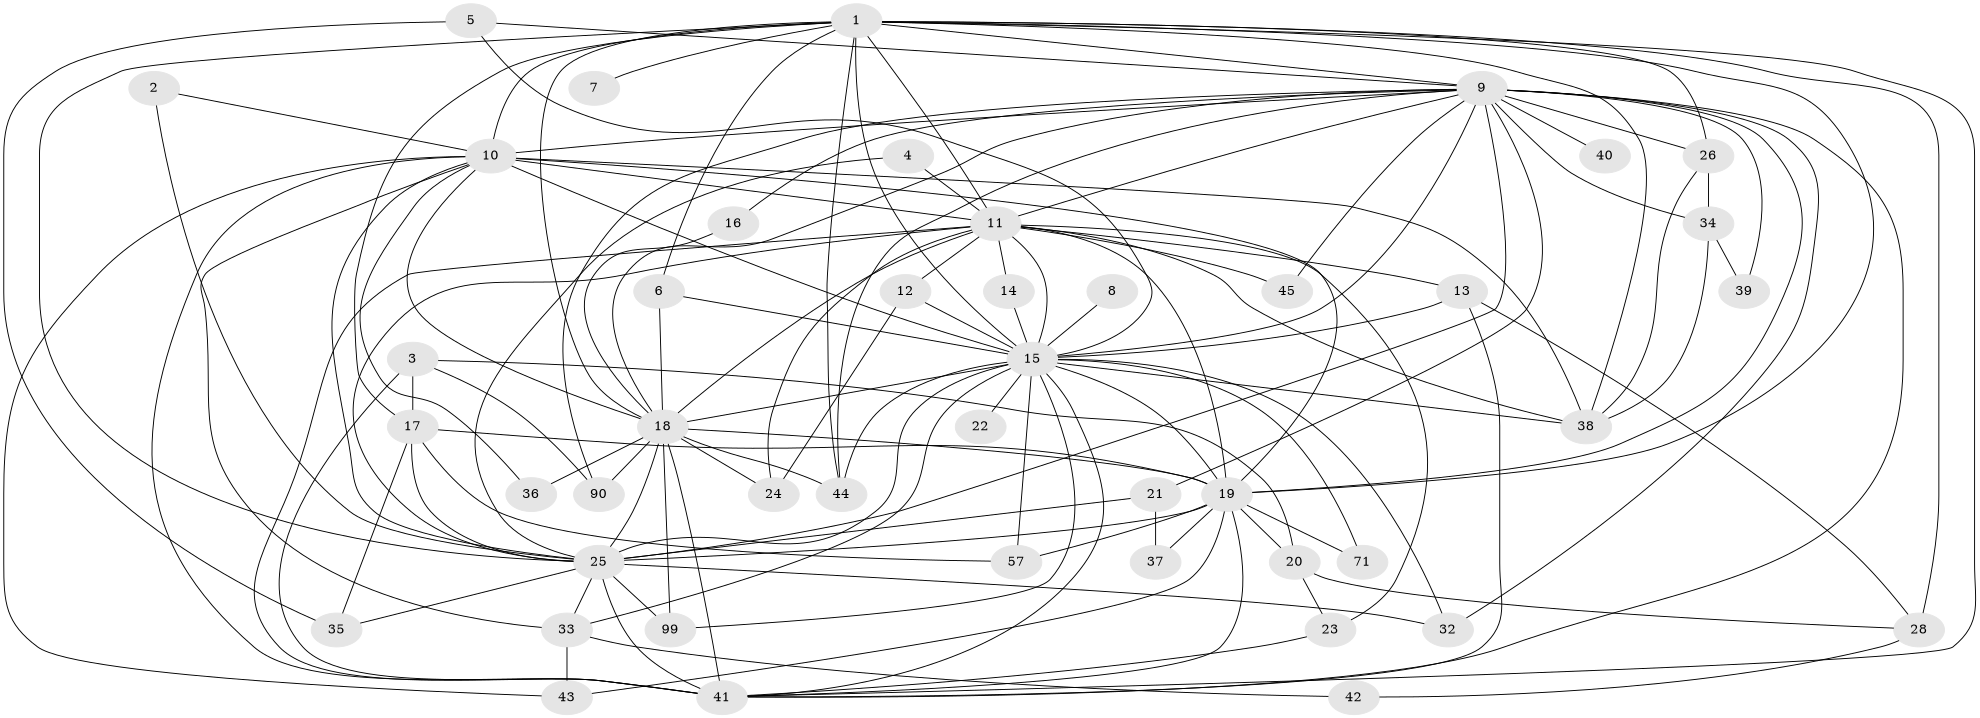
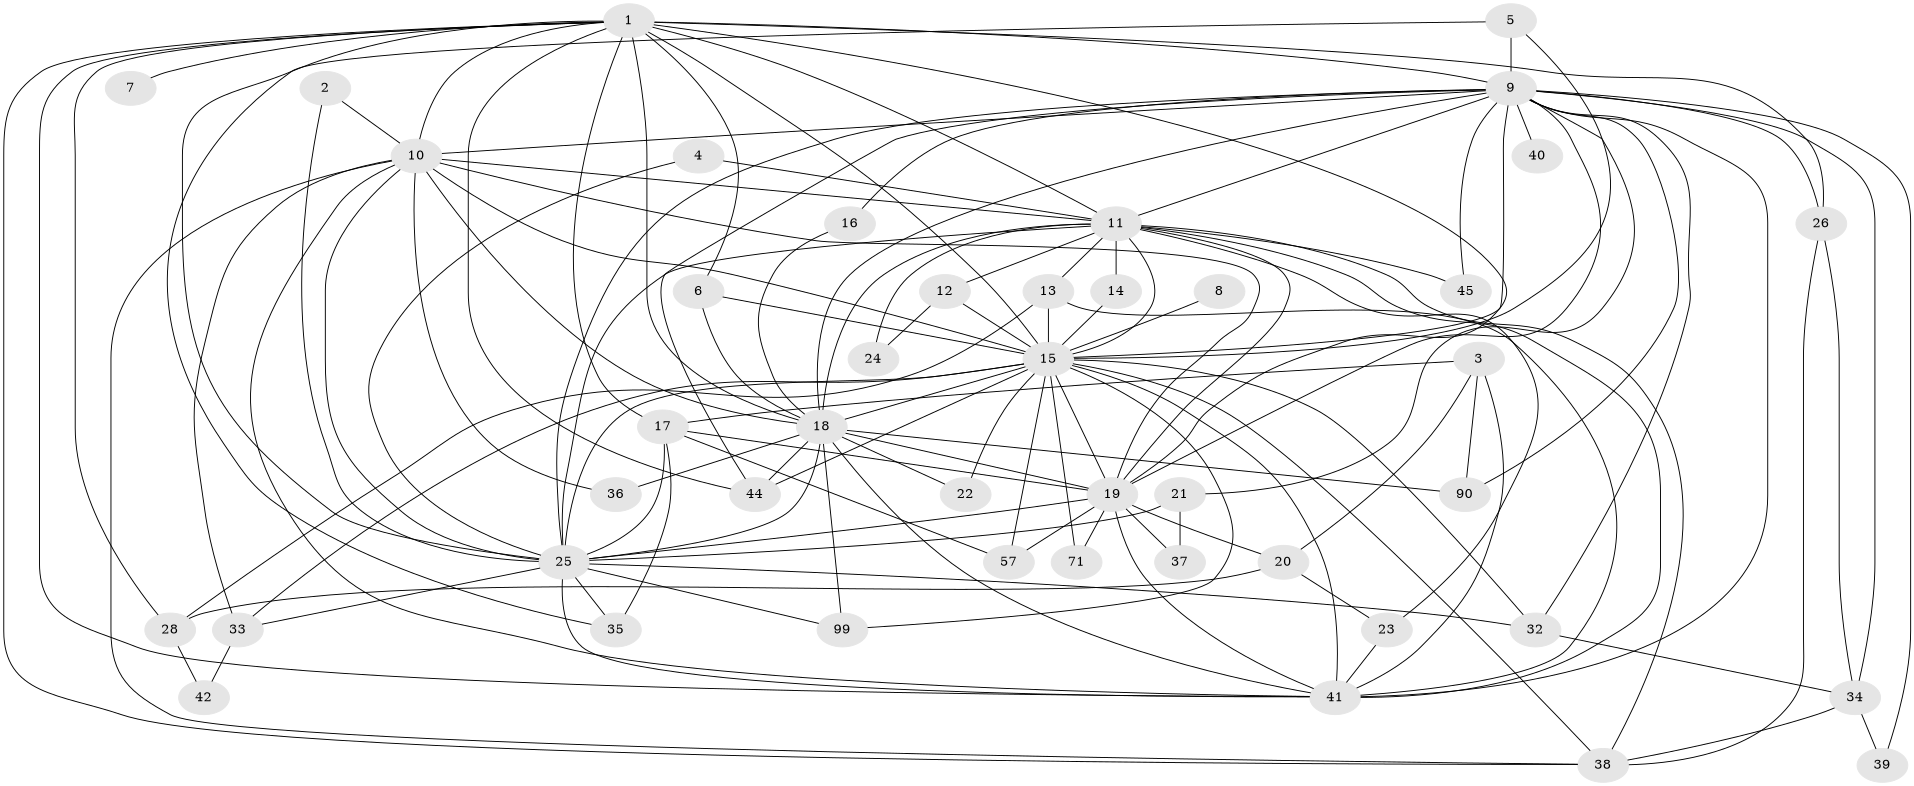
edge "18" -- "24": now "18" -- "22"
edge "32" -- "34": added
node "43": removed
